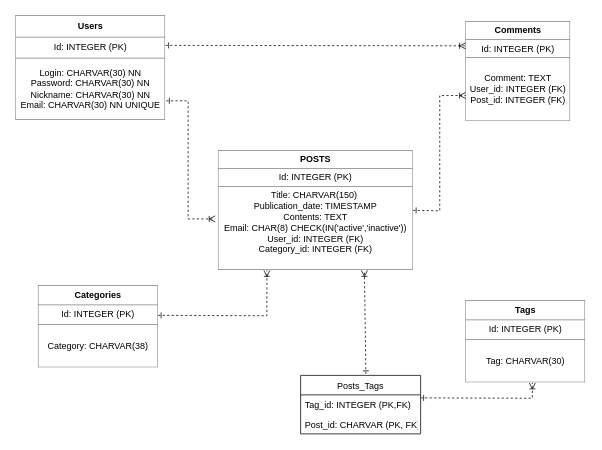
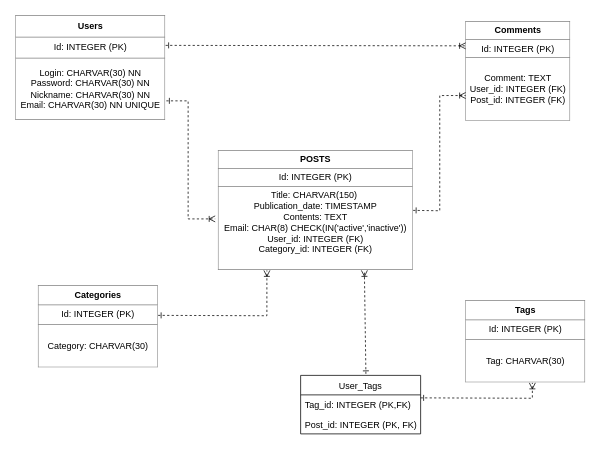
node "Categories Id: INTEGER (PK) Category: CHARVAR(38)": label "Categories Id: INTEGER (PK) Category: CHARVAR(38)" -> "Categories Id: INTEGER (PK) Category: CHARVAR(30)"
node "Posts_Tags": label "Posts_Tags" -> "User_Tags"
node "Post_id: CHARVAR (PK, FK)": label "Post_id: CHARVAR (PK, FK)" -> "Post_id: INTEGER (PK, FK)"
